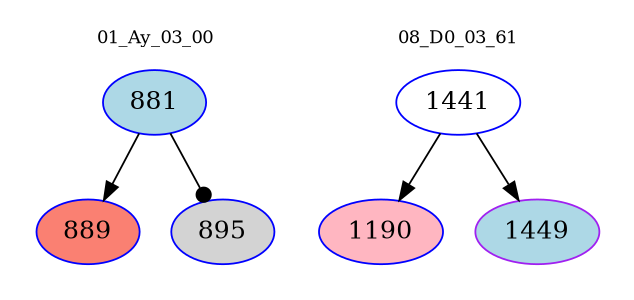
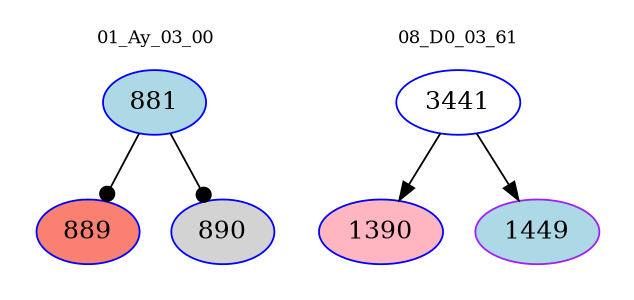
node "1441": label "1441" -> "3441"
edge "881" -> "889": arrowhead normal -> dot
node "895": label "895" -> "890"
node "1190": label "1190" -> "1390"
